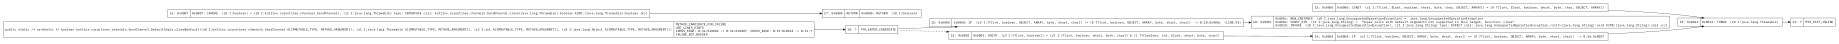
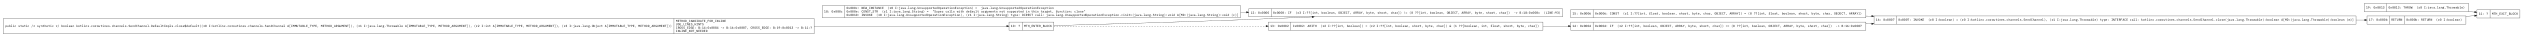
edge "15: 0x0006" -> "19: 0x0013": now "15: 0x0006" -> "16: 0x0007"
edge "17: 0x000b" -> "11: ?": added
edge "12: 0x0000" -> "18: 0x000c": reversed
node "11: ?": text "MTH_EXIT_INLINE" -> "MTH_EXIT_BLOCK"
node "10: ?": text "MTH_ENTER_CANDIDATE" -> "MTH_ENTER_BLOCK"
edge "14: 0x0004" -> "19: 0x0013": now "14: 0x0004" -> "16: 0x0007"
